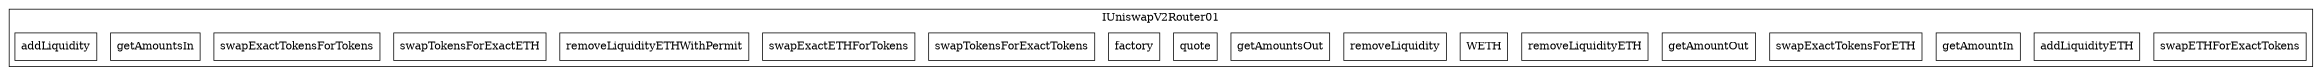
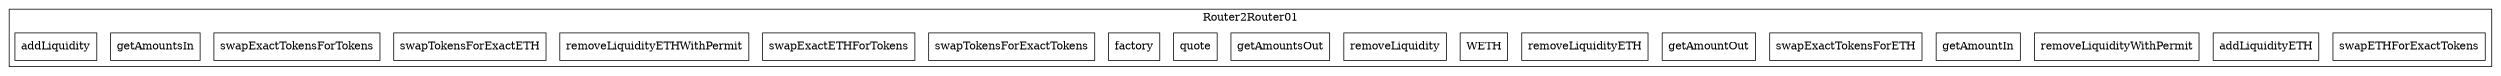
cluster "IUniswapV2Router01": label "IUniswapV2Router01" -> "Router2Router01"
node "removeLiquidityWithPermit": added
